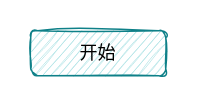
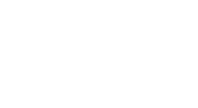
node "开始": removed
